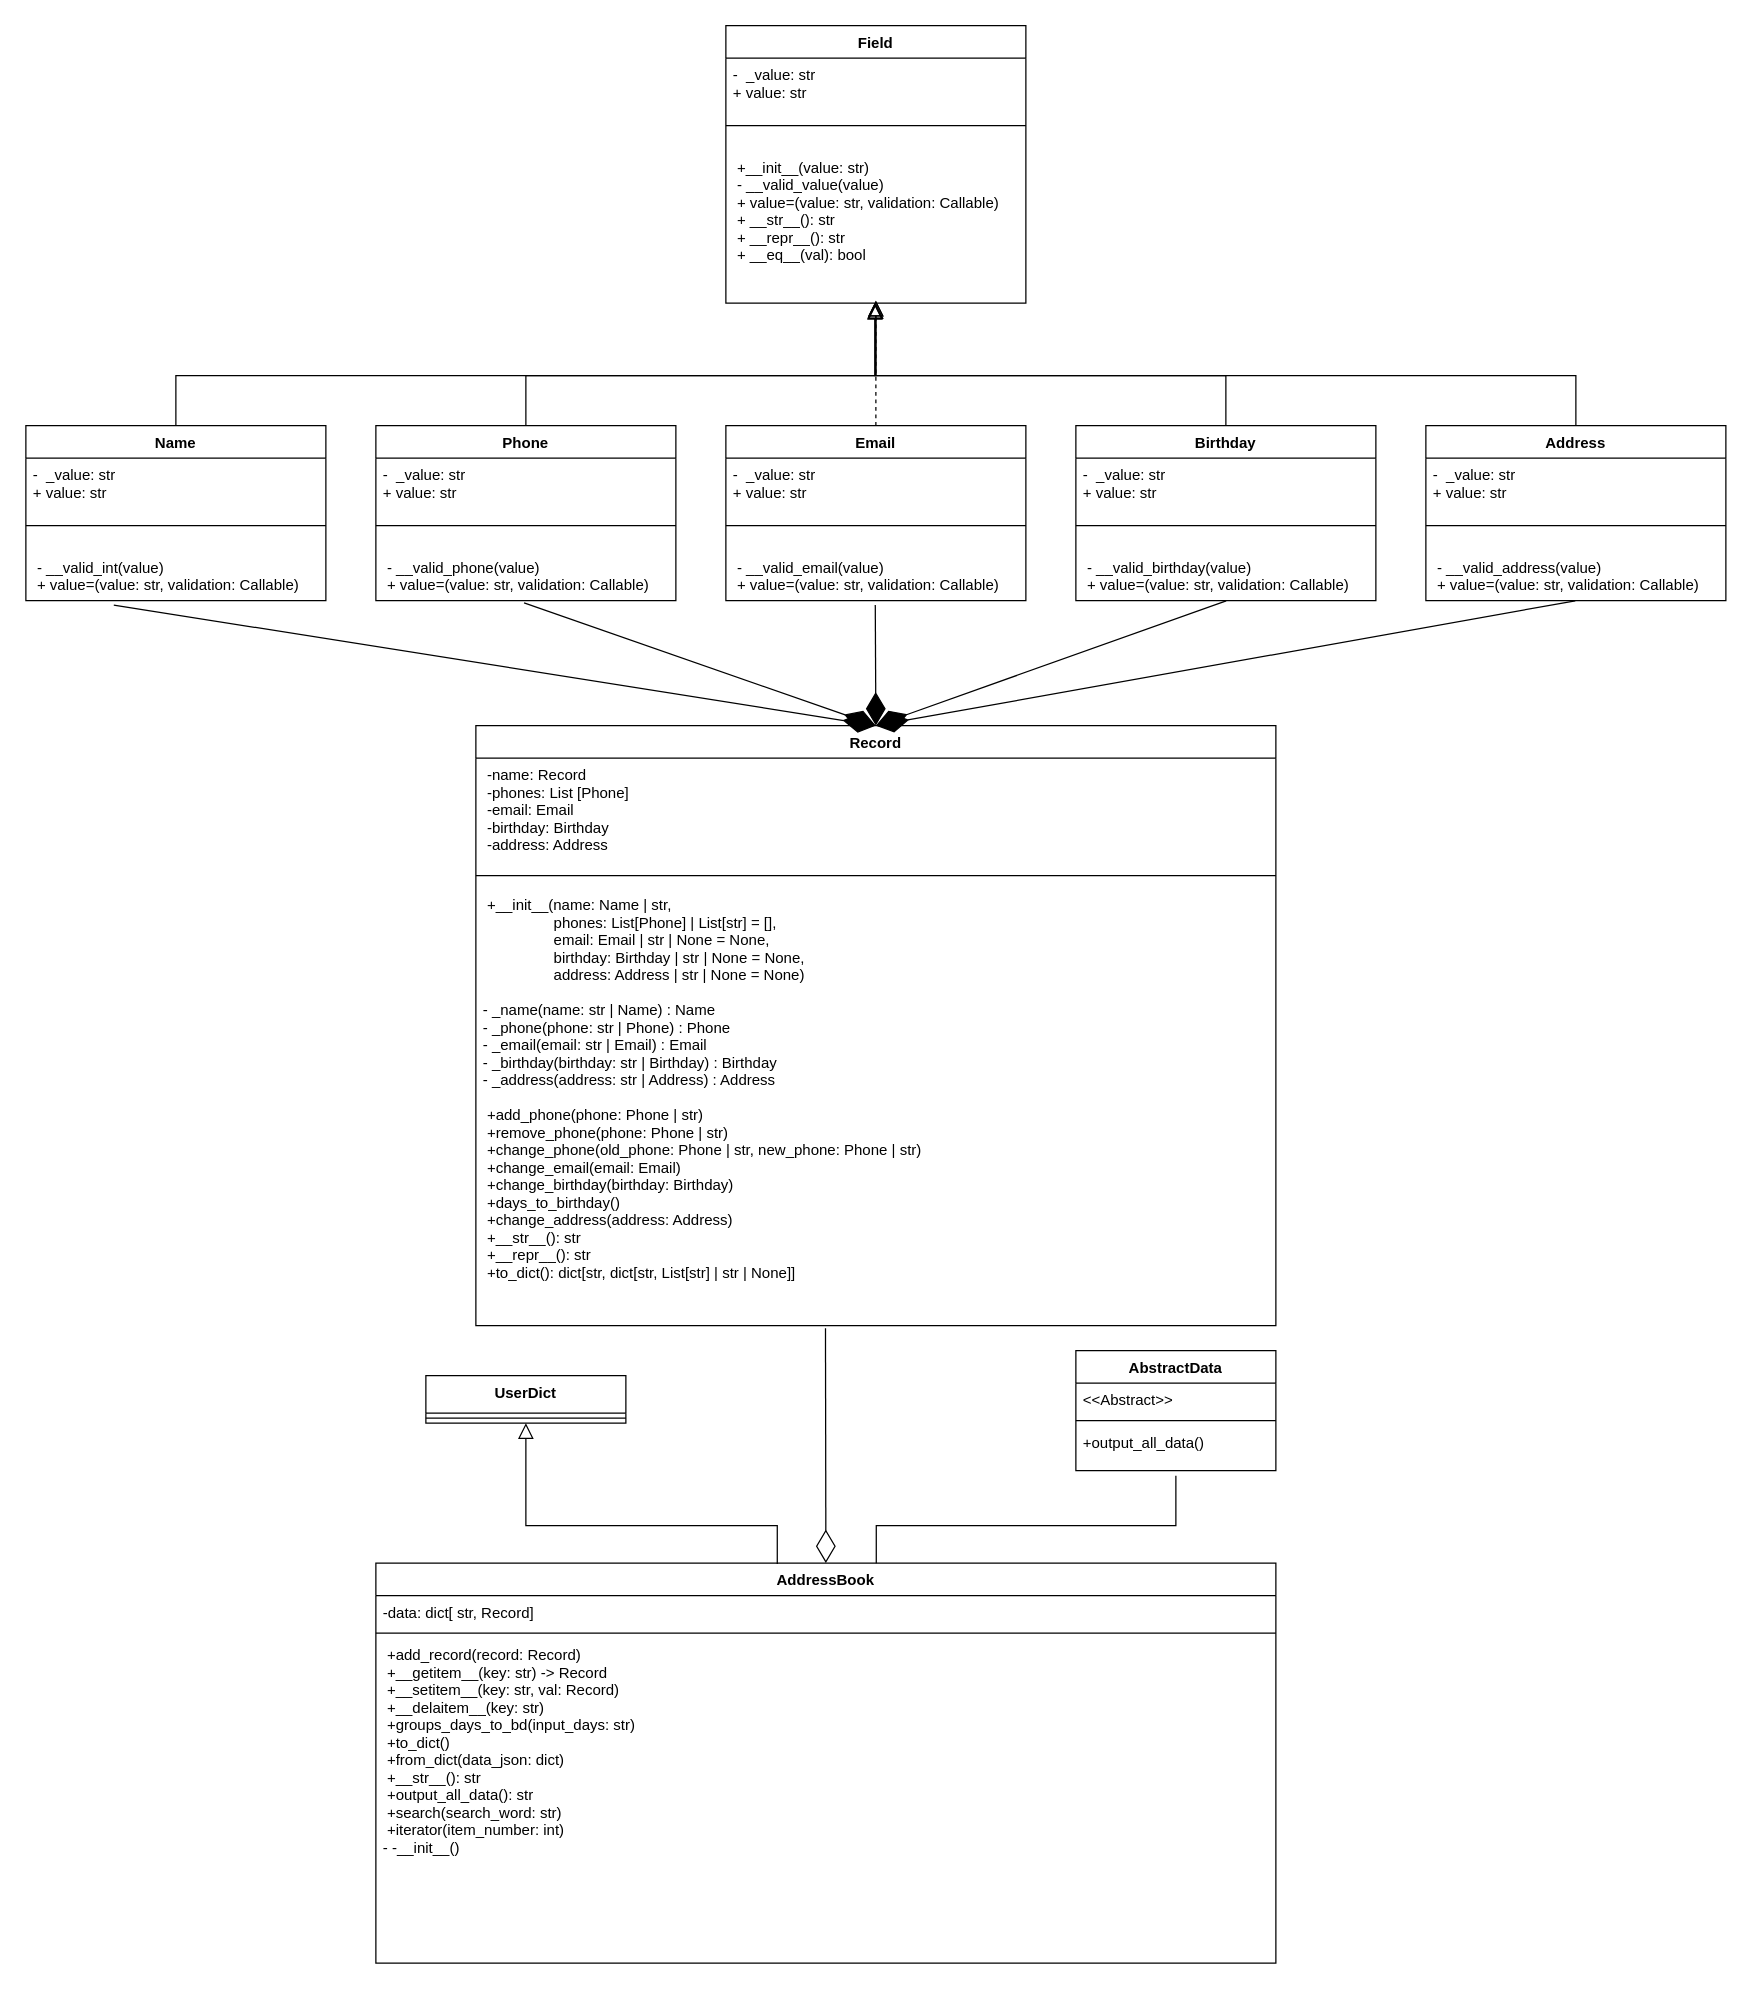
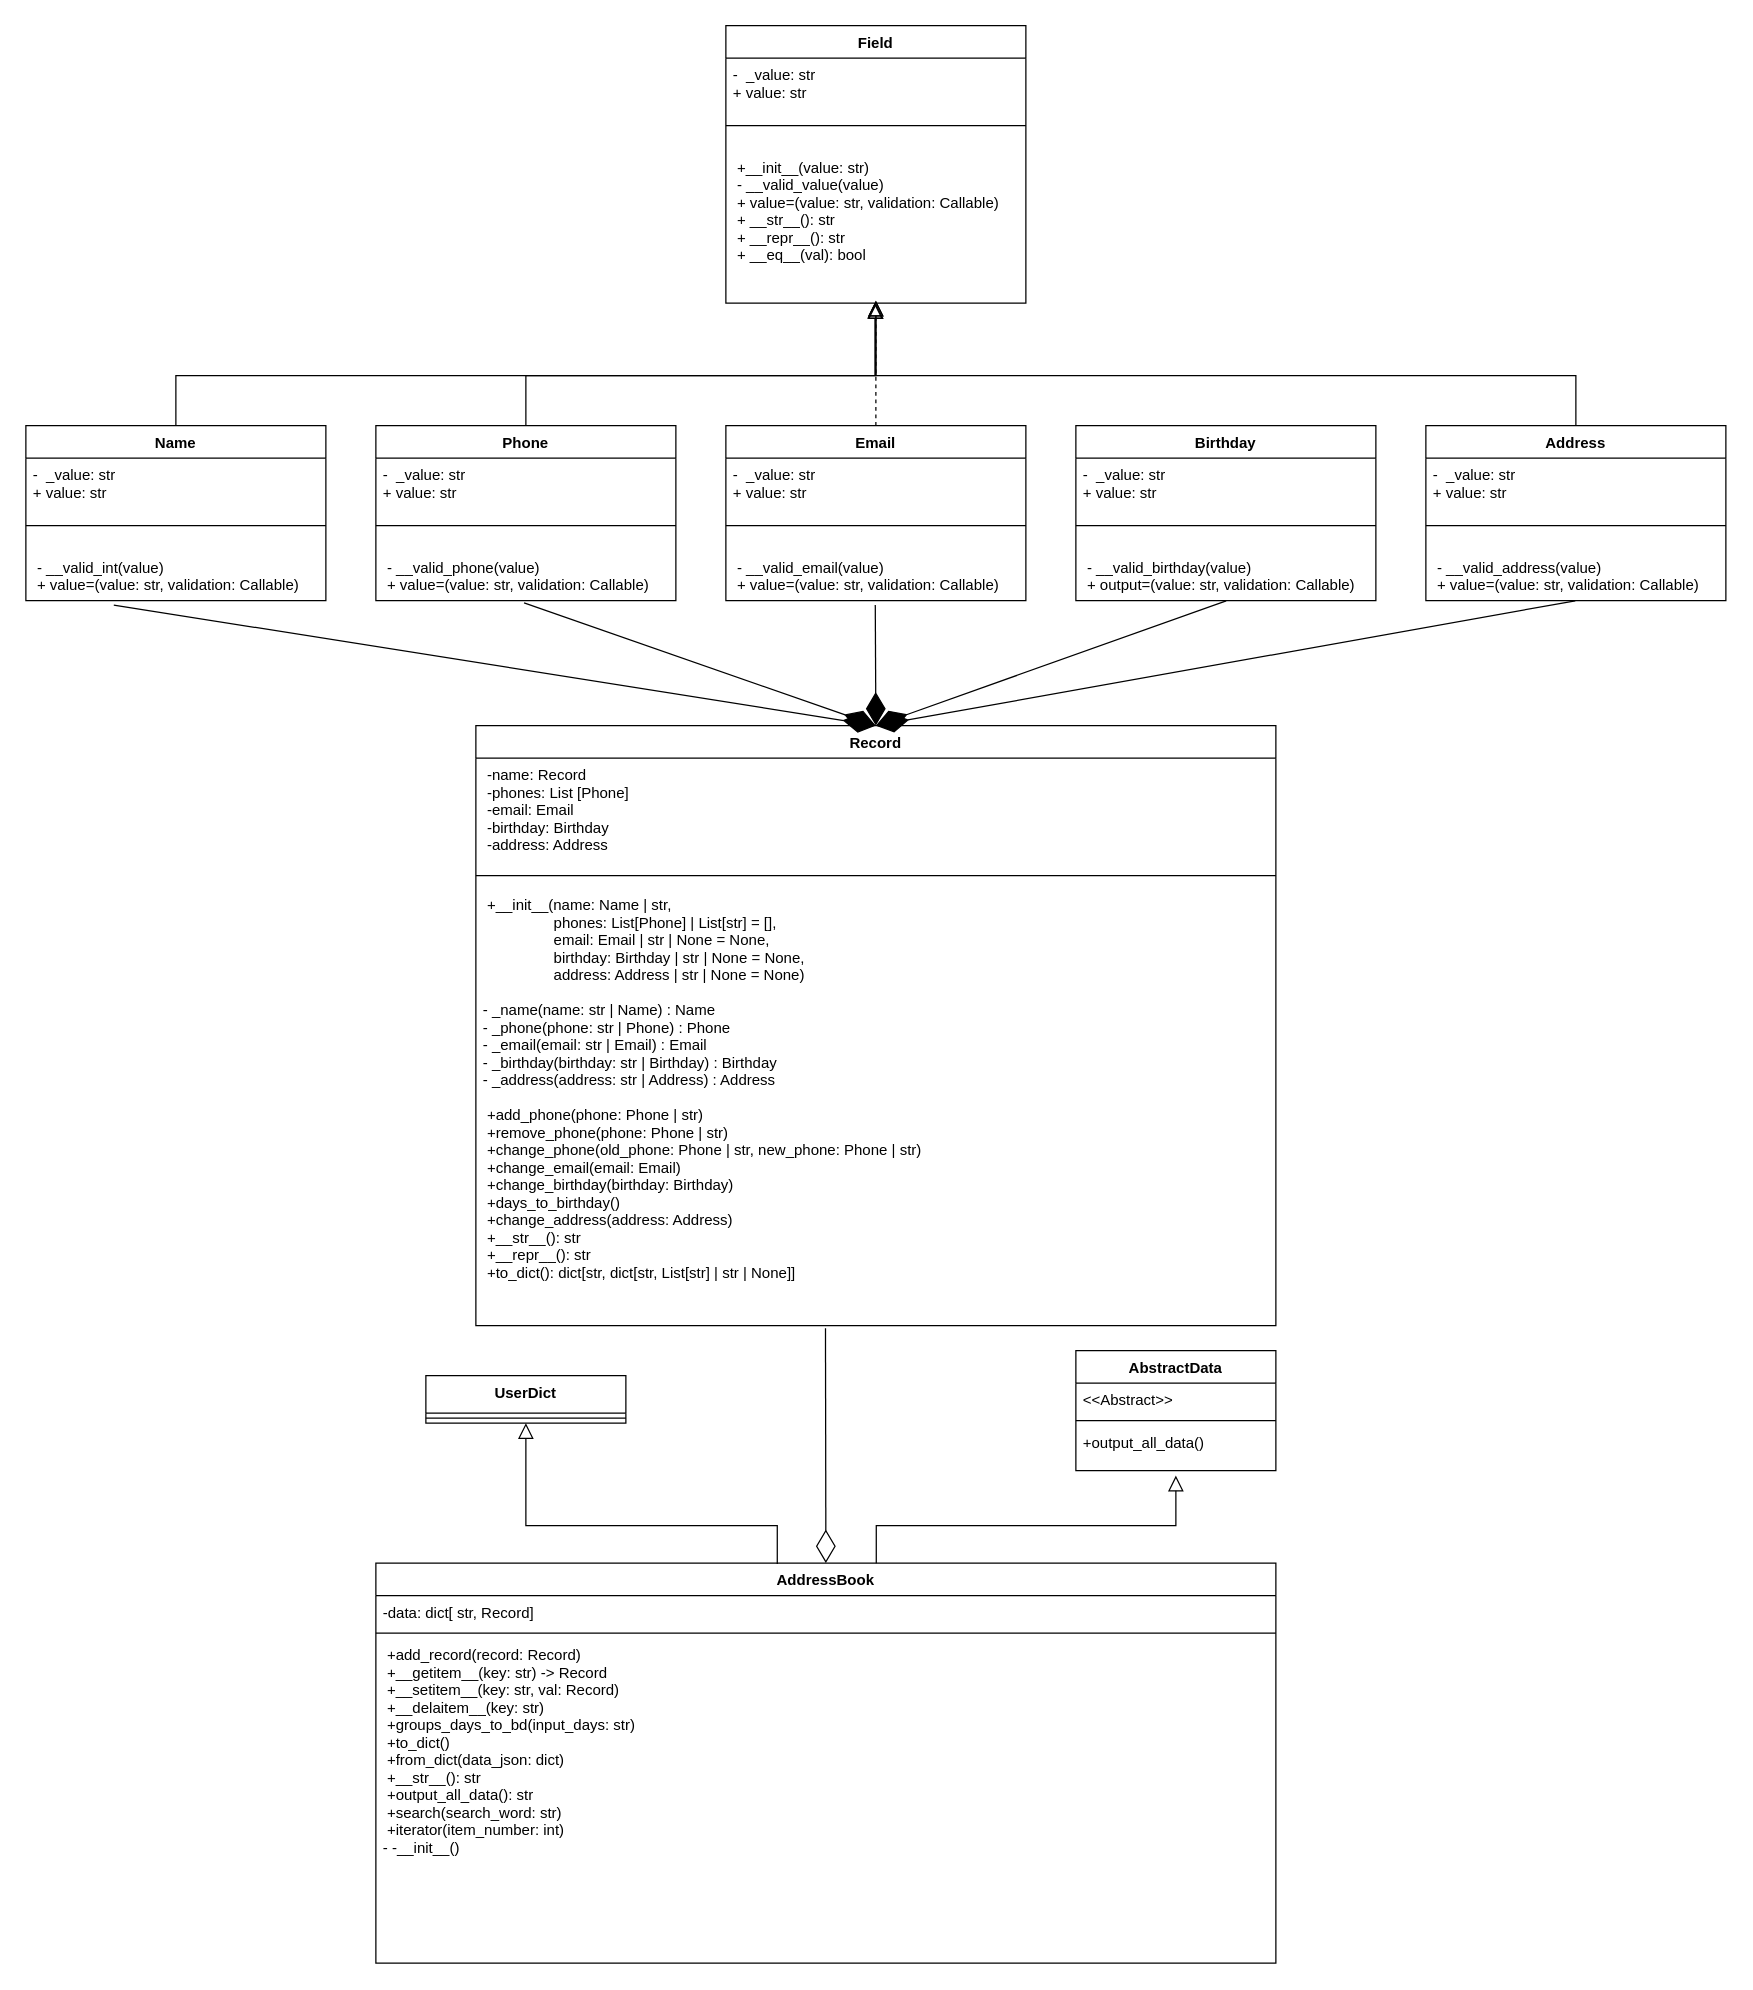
edge "Birthday" -> "+__init__(value: str) - __valid_value(value) + value=(value: str, validation: Callable) + __str__(): str + __repr__(): str + __eq__(val): bool": removed
node "- __valid_birthday(value) + value=(value: str, validation: Callable)": label "- __valid_birthday(value) + value=(value: str, validation: Callable)" -> "- __valid_birthday(value) + output=(value: str, validation: Callable)"
edge "+output_all_data()" -- "AddressBook": arrowhead none -> block
